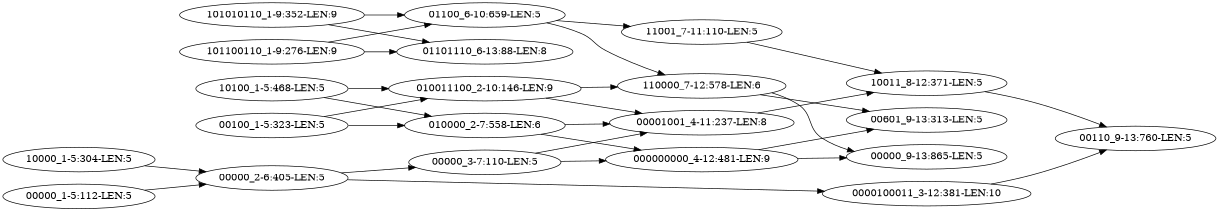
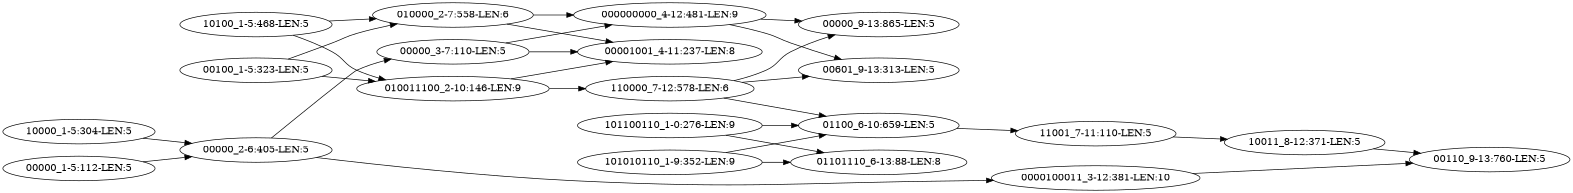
edge "01100_6-10:659-LEN:5" -> "110000_7-12:578-LEN:6": reversed
node "101100110_1-9:276-LEN:9": label "101100110_1-9:276-LEN:9" -> "101100110_1-0:276-LEN:9"
edge "00001001_4-11:237-LEN:8" -> "10011_8-12:371-LEN:5": removed
